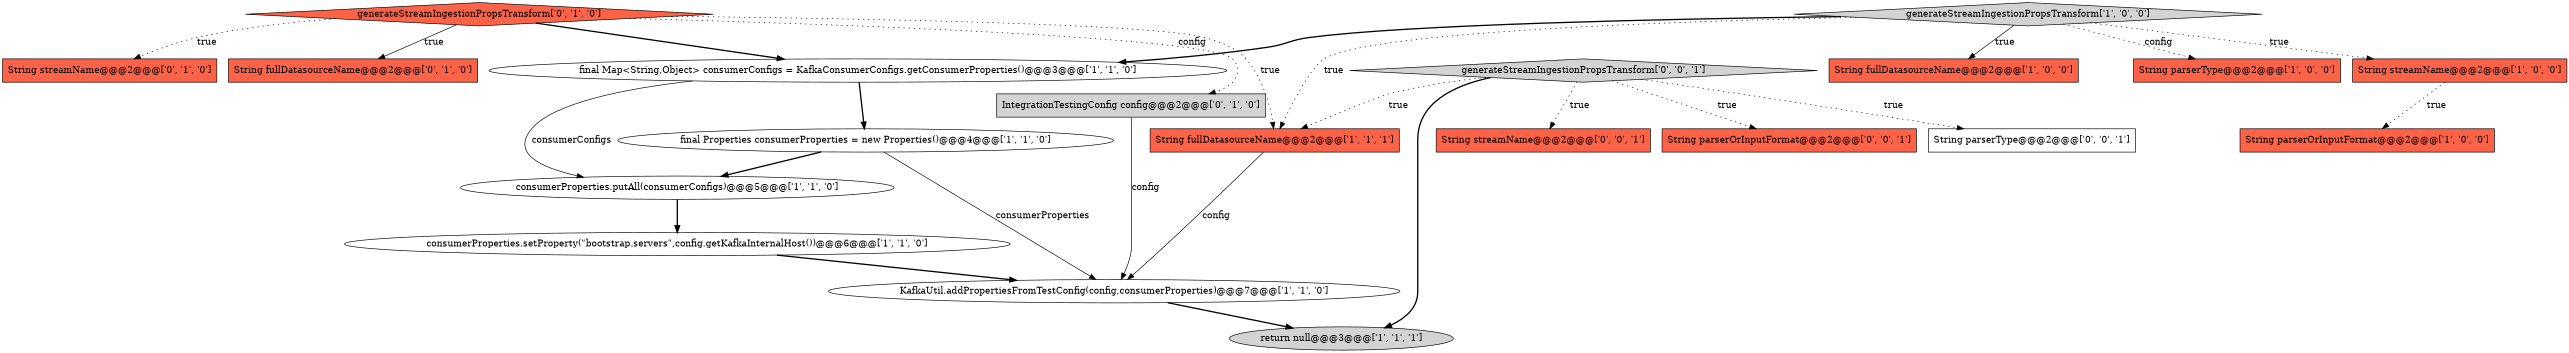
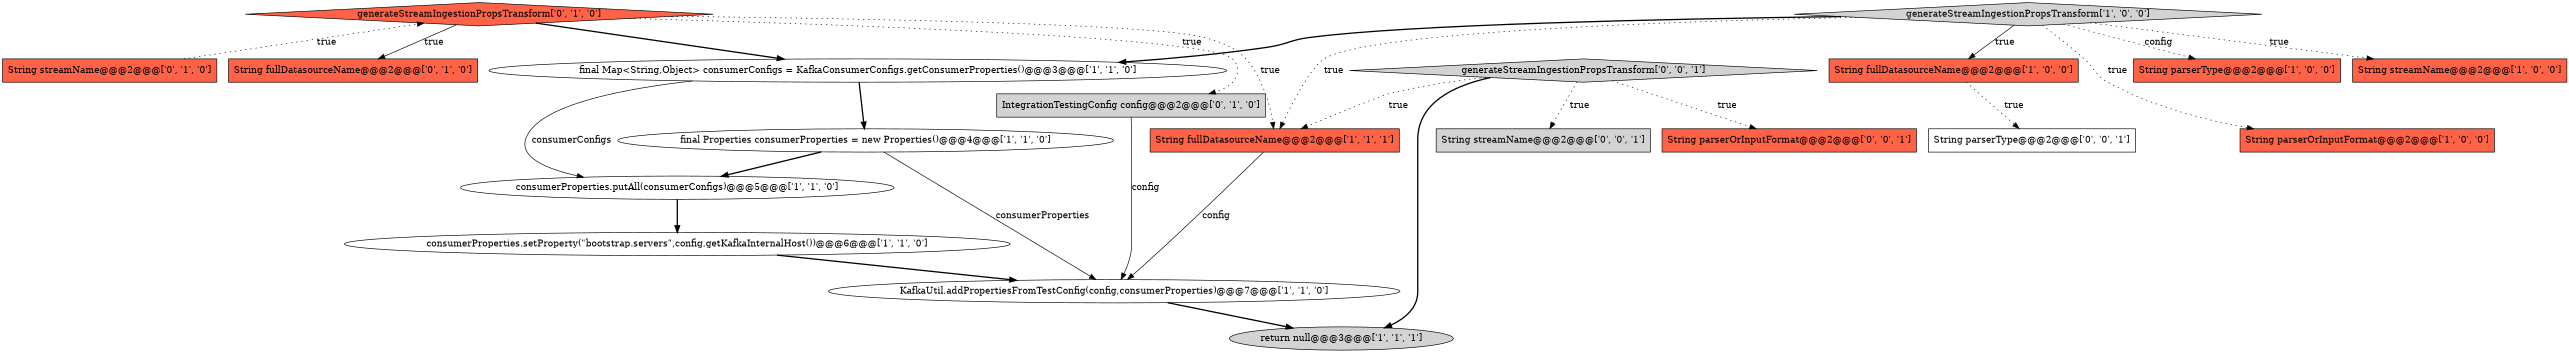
edge "generateStreamIngestionPropsTransform['0', '1', '0']" -> "String streamName@@@2@@@['0', '1', '0']": reversed
edge "generateStreamIngestionPropsTransform['0', '1', '0']" -> "IntegrationTestingConfig config@@@2@@@['0', '1', '0']": label "config" -> "true"
edge "generateStreamIngestionPropsTransform['0', '0', '1']" -> "String parserType@@@2@@@['0', '0', '1']": now "String fullDatasourceName@@@2@@@['1', '0', '0']" -> "String parserType@@@2@@@['0', '0', '1']"
edge "String streamName@@@2@@@['1', '0', '0']" -> "String parserOrInputFormat@@@2@@@['1', '0', '0']": now "generateStreamIngestionPropsTransform['1', '0', '0']" -> "String parserOrInputFormat@@@2@@@['1', '0', '0']"
node "String streamName@@@2@@@['0', '0', '1']": fillcolor tomato -> lightgray
